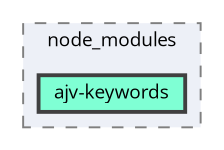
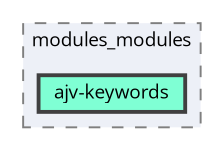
cluster "node_modules": label "node_modules" -> "modules_modules"
